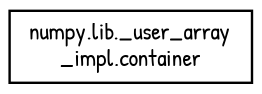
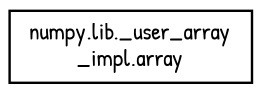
node "numpy.lib._user_array _impl.container": label "numpy.lib._user_array _impl.container" -> "numpy.lib._user_array _impl.array"
